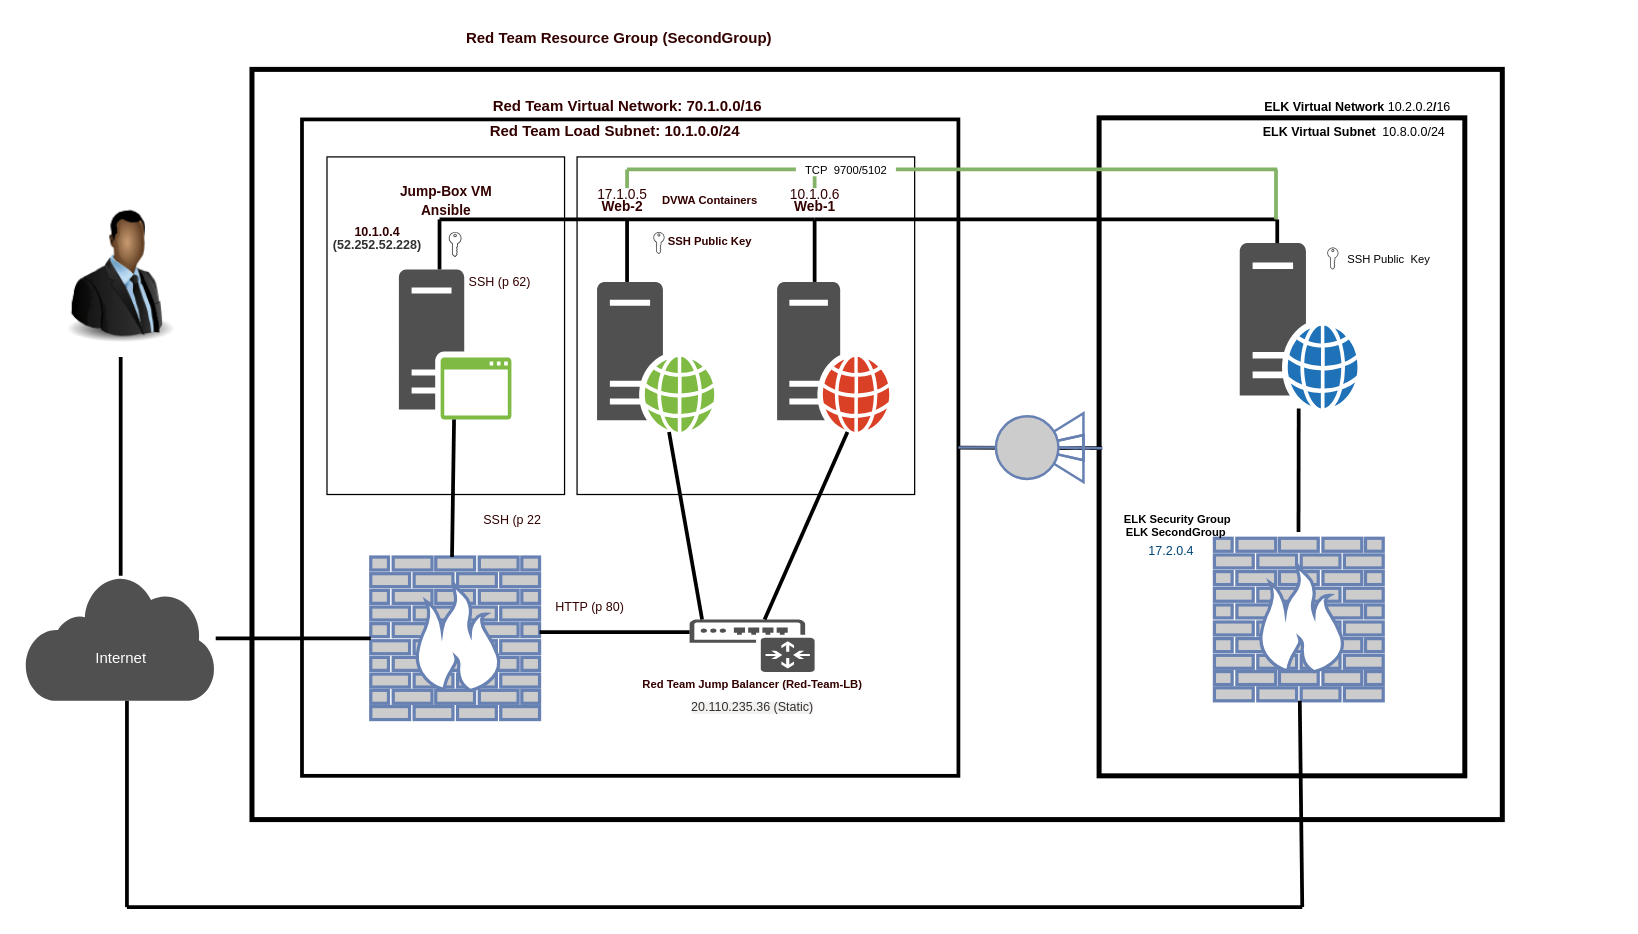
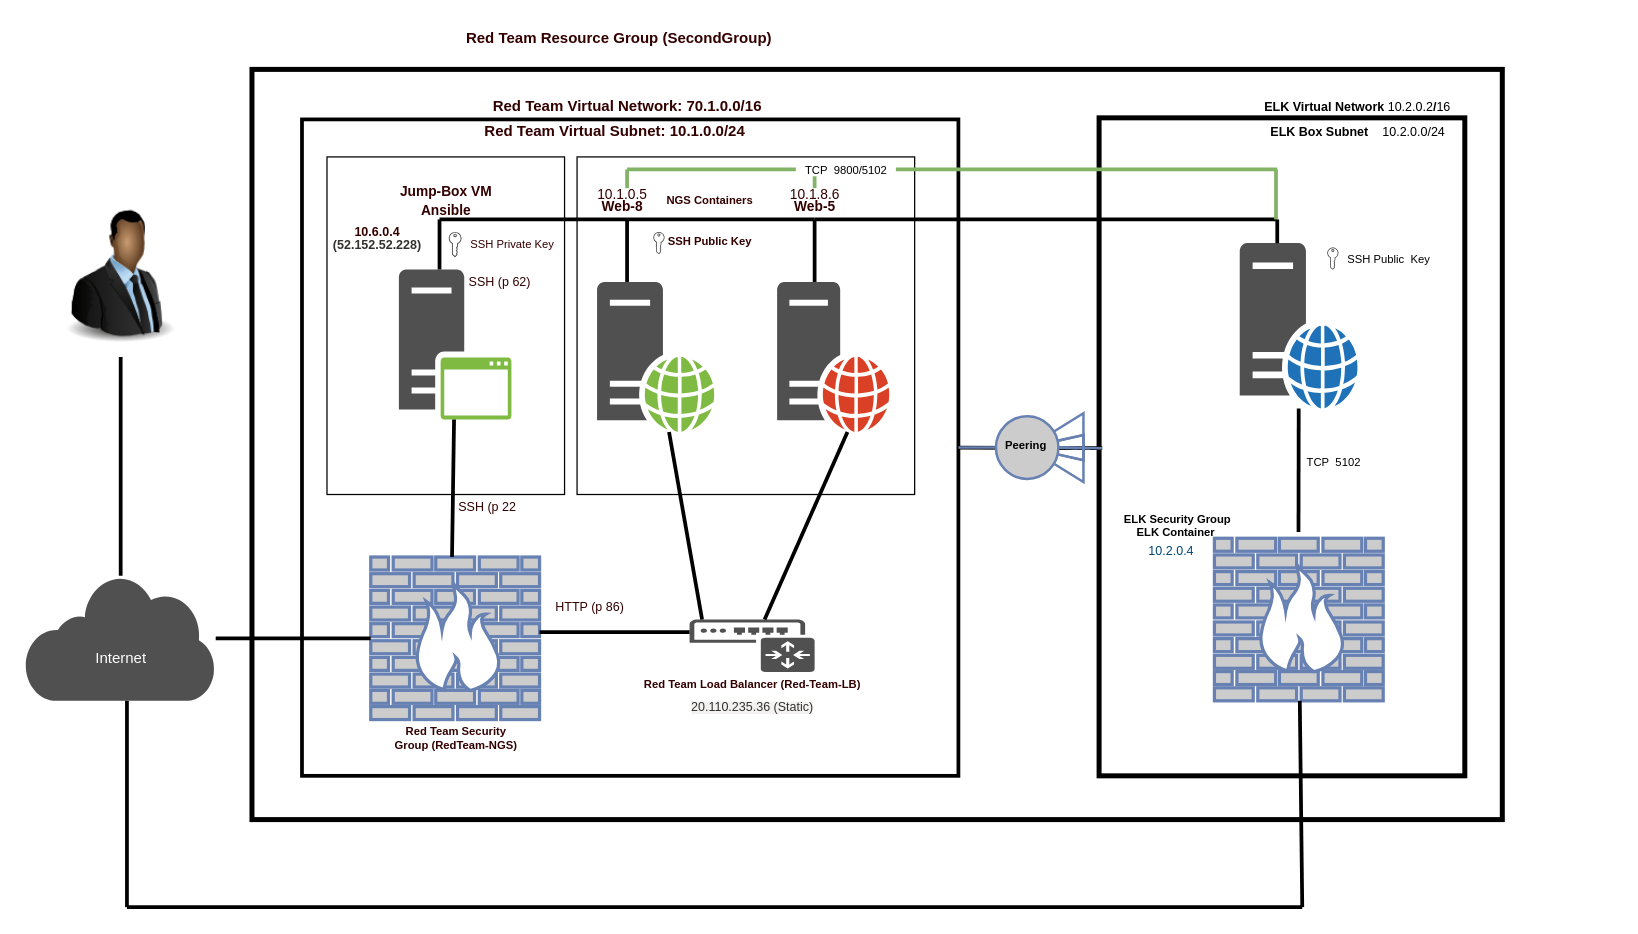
node "Red Team Load Subnet: 10.1.0.0/24": label "Red Team Load Subnet: 10.1.0.0/24" -> "Red Team Virtual Subnet: 10.1.0.0/24"
node "ELK Virtual Subnet": label "ELK Virtual Subnet" -> "ELK Box Subnet"
node "10.8.0.0/24": label "10.8.0.0/24" -> "10.2.0.0/24"
node "TCP 9700/5102": label "TCP 9700/5102" -> "TCP 9800/5102"
node "17.1.0.5": label "17.1.0.5" -> "10.1.0.5"
node "10.1.0.6": label "10.1.0.6" -> "10.1.8.6"
node "DVWA Containers": label "DVWA Containers" -> "NGS Containers"
node "Web-2": label "Web-2" -> "Web-8"
node "Web-1": label "Web-1" -> "Web-5"
node "10.1.0.4": label "10.1.0.4" -> "10.6.0.4"
node "(52.252.52.228)": label "(52.252.52.228)" -> "(52.152.52.228)"
node "SSH Private Key": added
node "Peering": added
node "TCP 5102": added
node "SSH (p 22": moved (511, 519) -> (486, 507)
node "ELK Security Group ELK SecondGroup": label "ELK Security Group ELK SecondGroup" -> "ELK Security Group ELK Container"
node "17.2.0.4": label "17.2.0.4" -> "10.2.0.4"
node "HTTP (p 80)": label "HTTP (p 80)" -> "HTTP (p 86)"
node "Red Team Jump Balancer (Red-Team-LB)": label "Red Team Jump Balancer (Red-Team-LB)" -> "Red Team Load Balancer (Red-Team-LB)"
node "Red Team Security Group (RedTeam-NGS)": added
